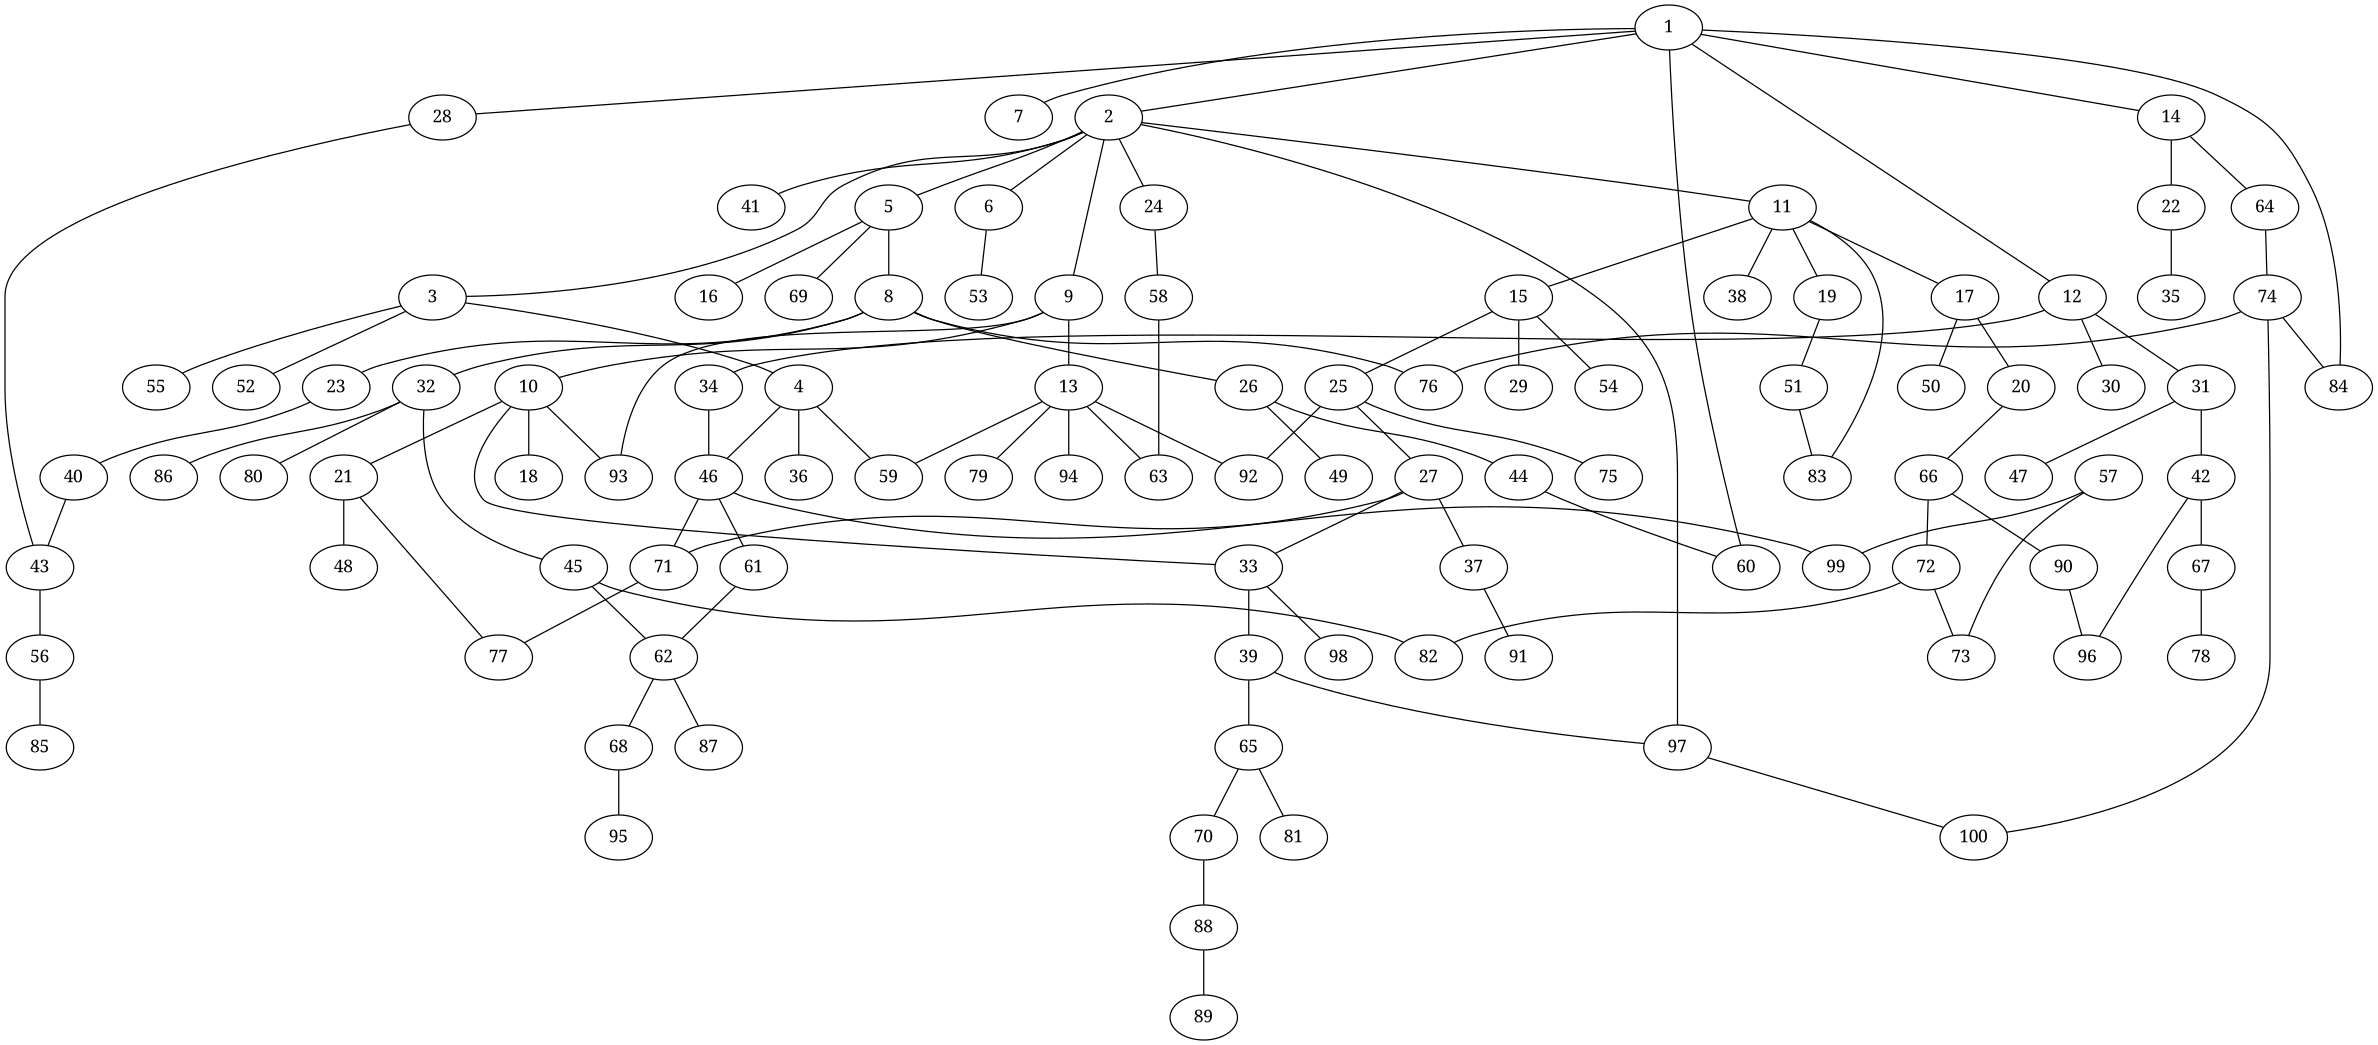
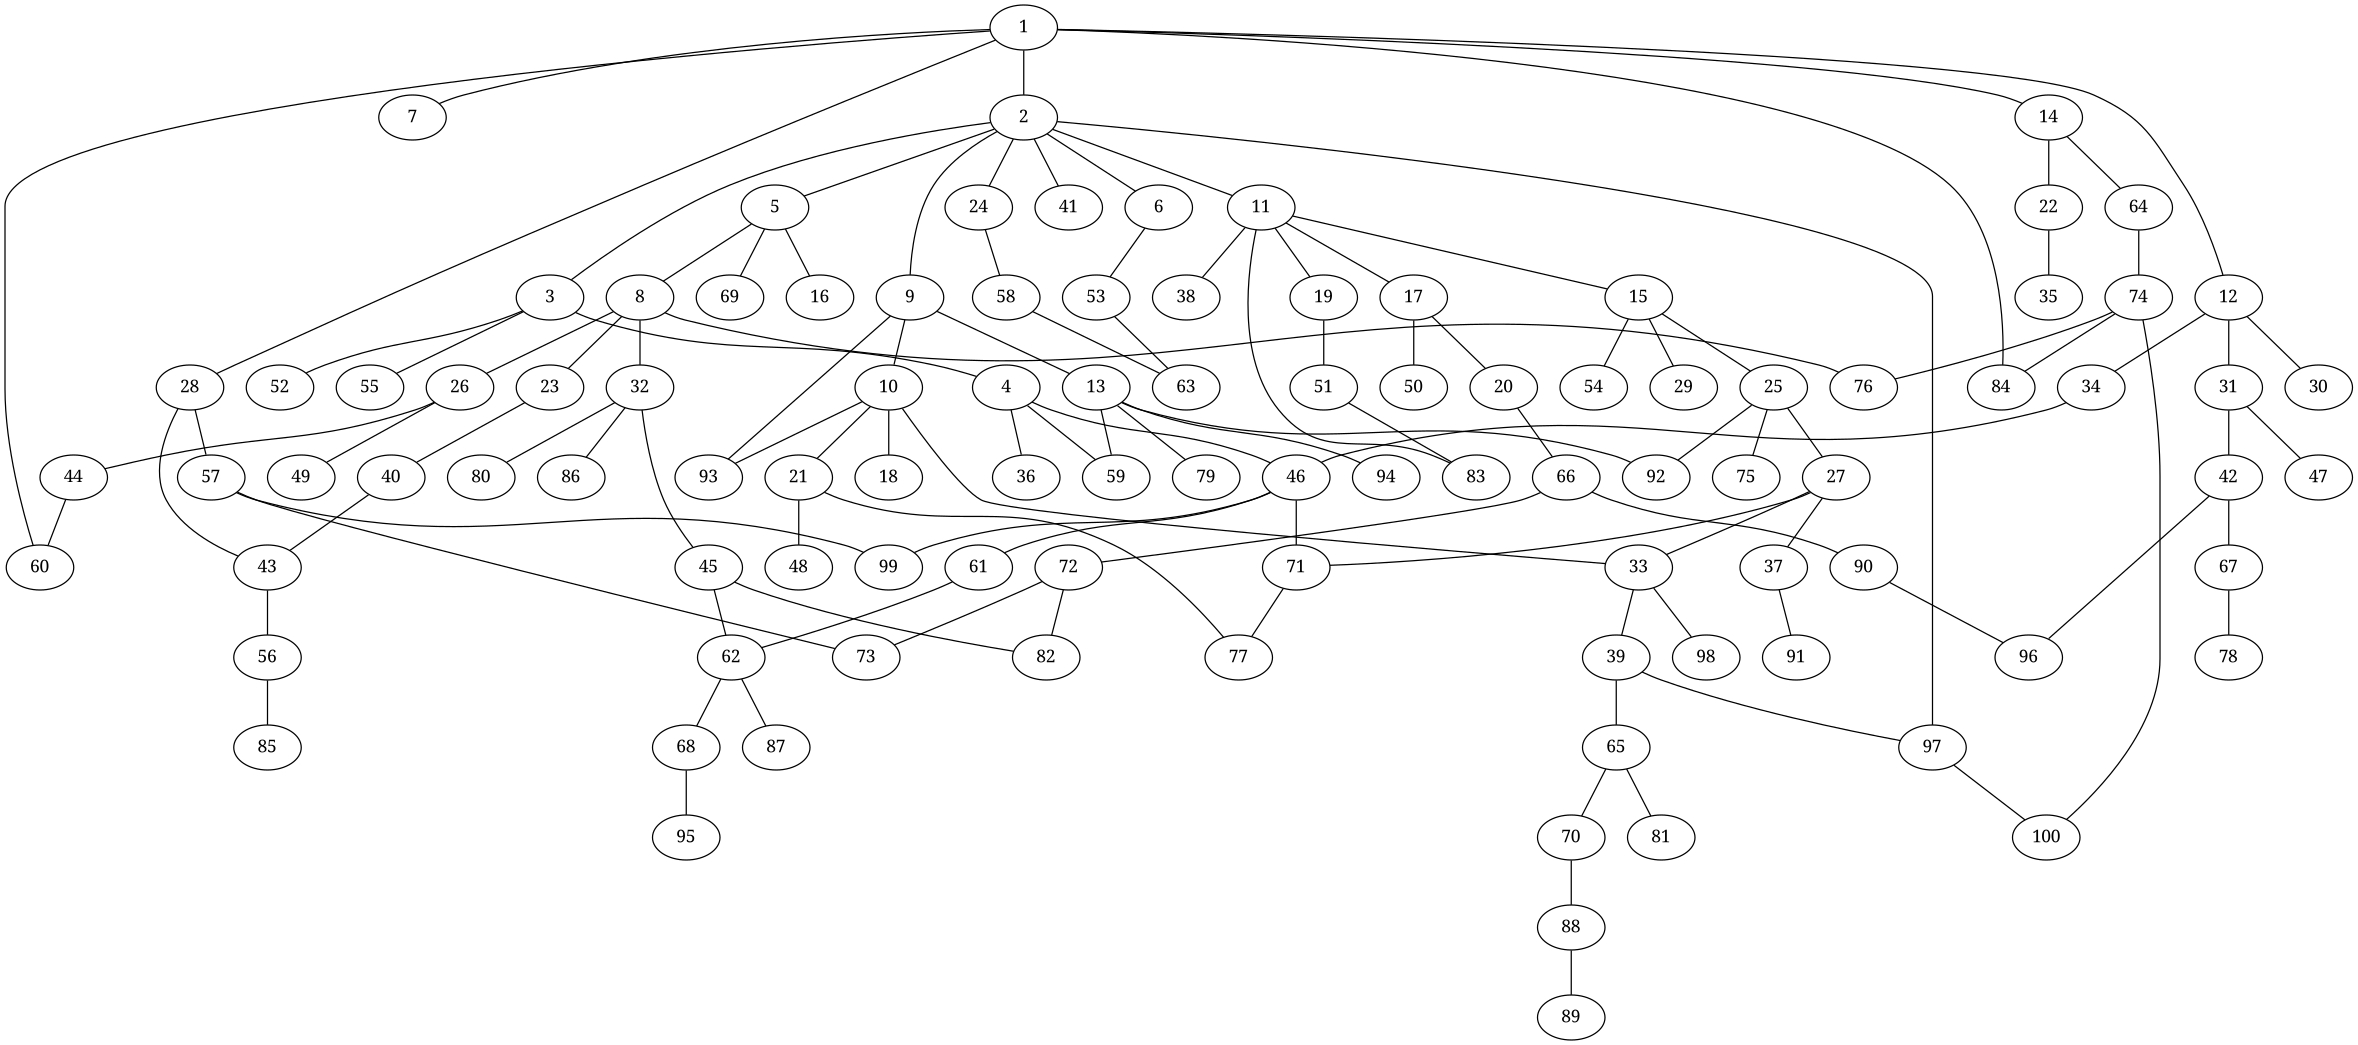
edge "28" -- "57": added
edge "13" -- "63": now "53" -- "63"
